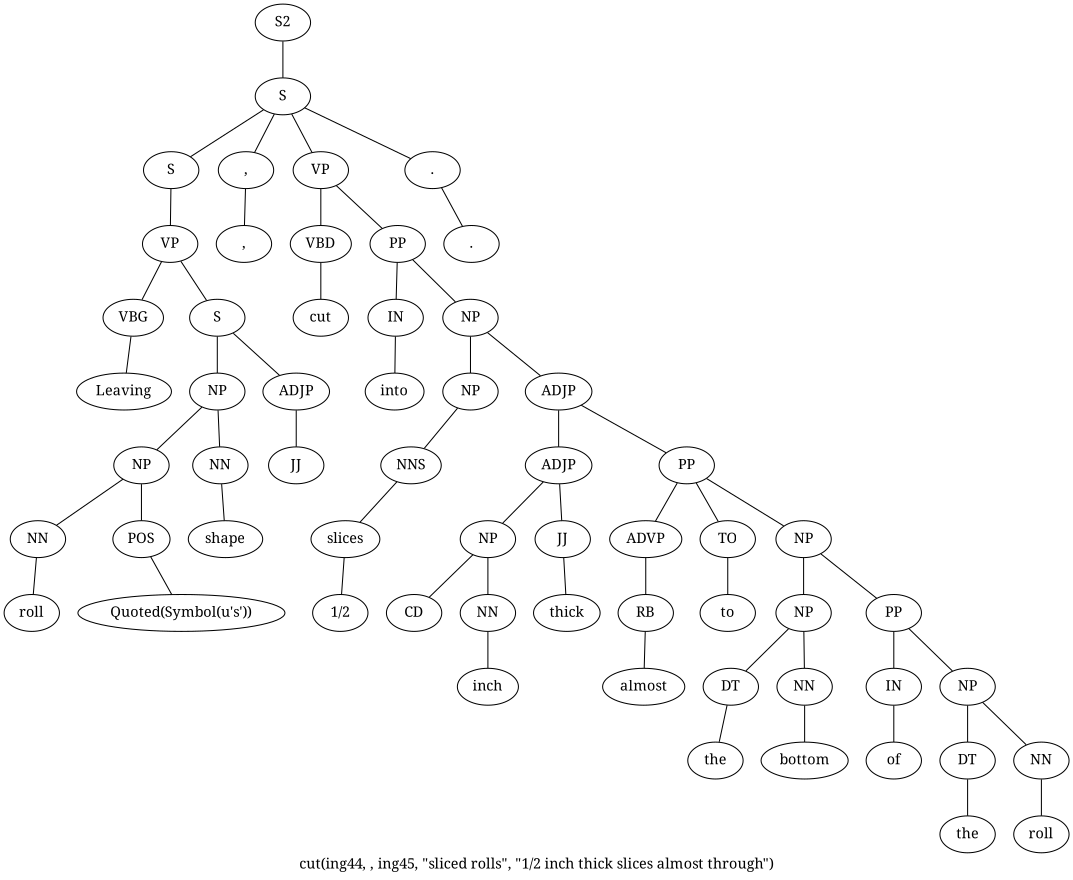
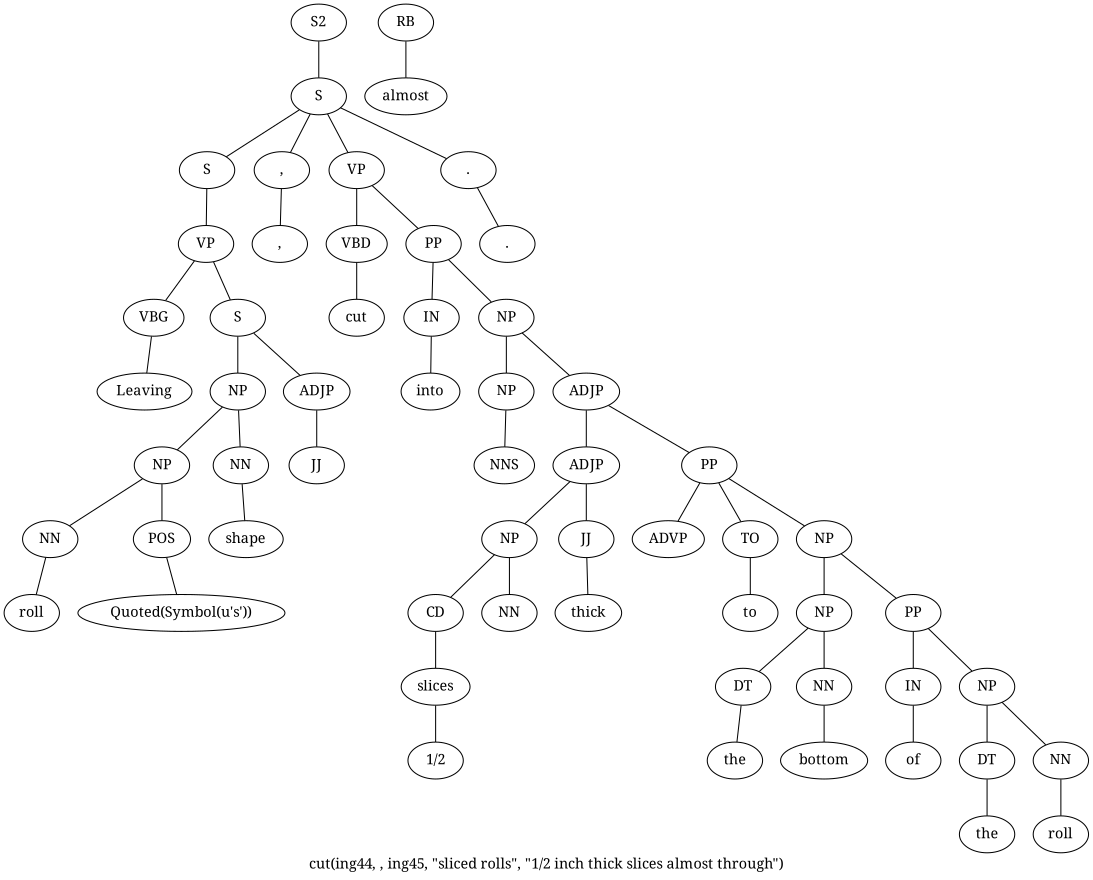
edge "NNS" -- "slices": now "CD" -- "slices"
edge "ADVP" -- "RB": removed
node "inch": removed
